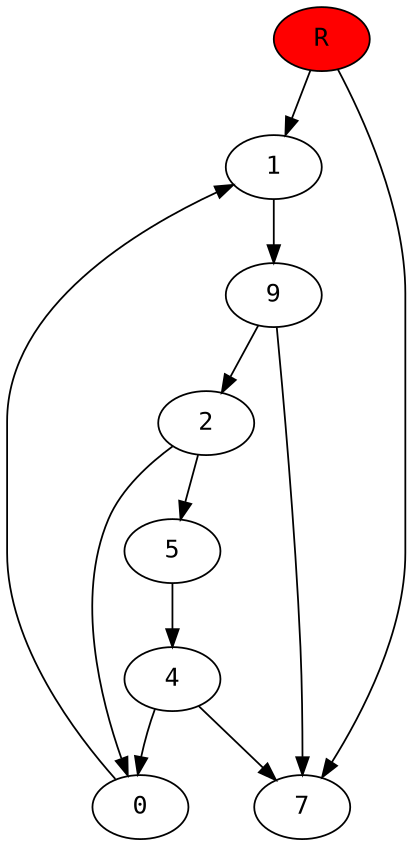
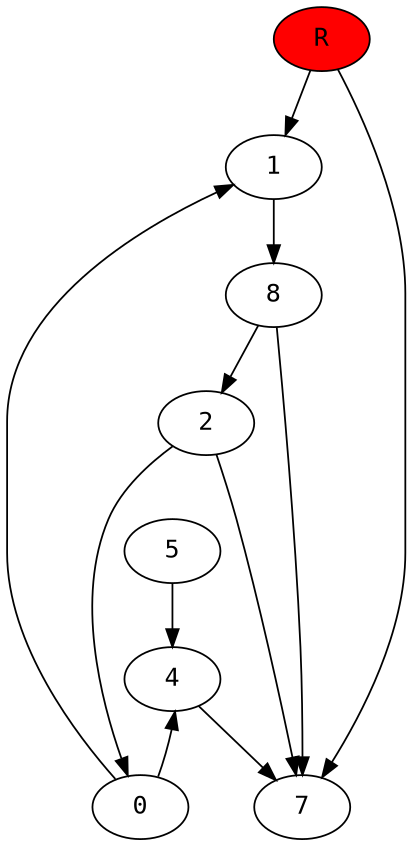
node "9": label "9" -> "8"
edge "2" -> "5": now "2" -> "7"
edge "4" -> "0": reversed
